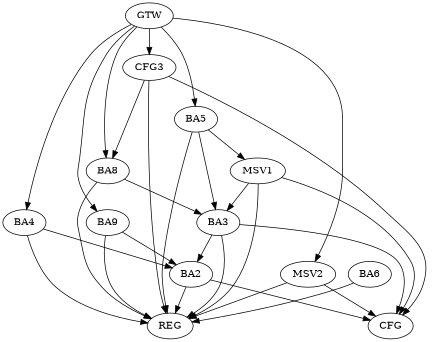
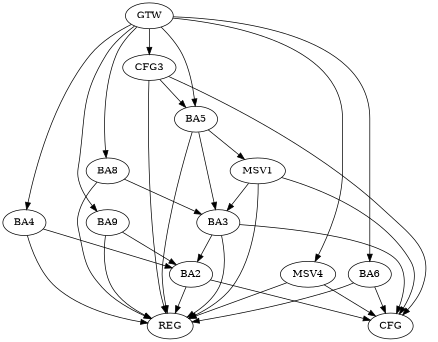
edge "GTW" -> "BA6": added
edge "CFG3" -> "BA8": now "CFG3" -> "BA5"
node "MSV2": label "MSV2" -> "MSV4"
edge "BA6" -> "CFG": added
